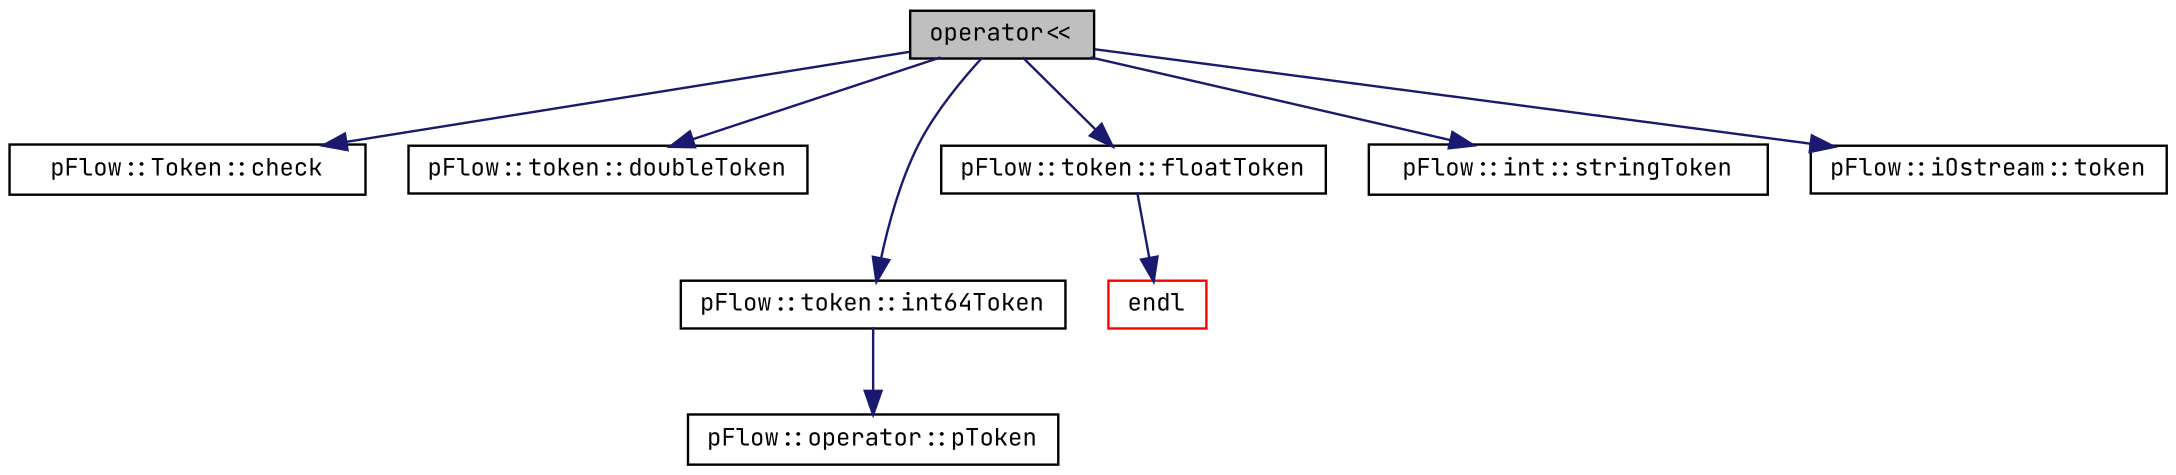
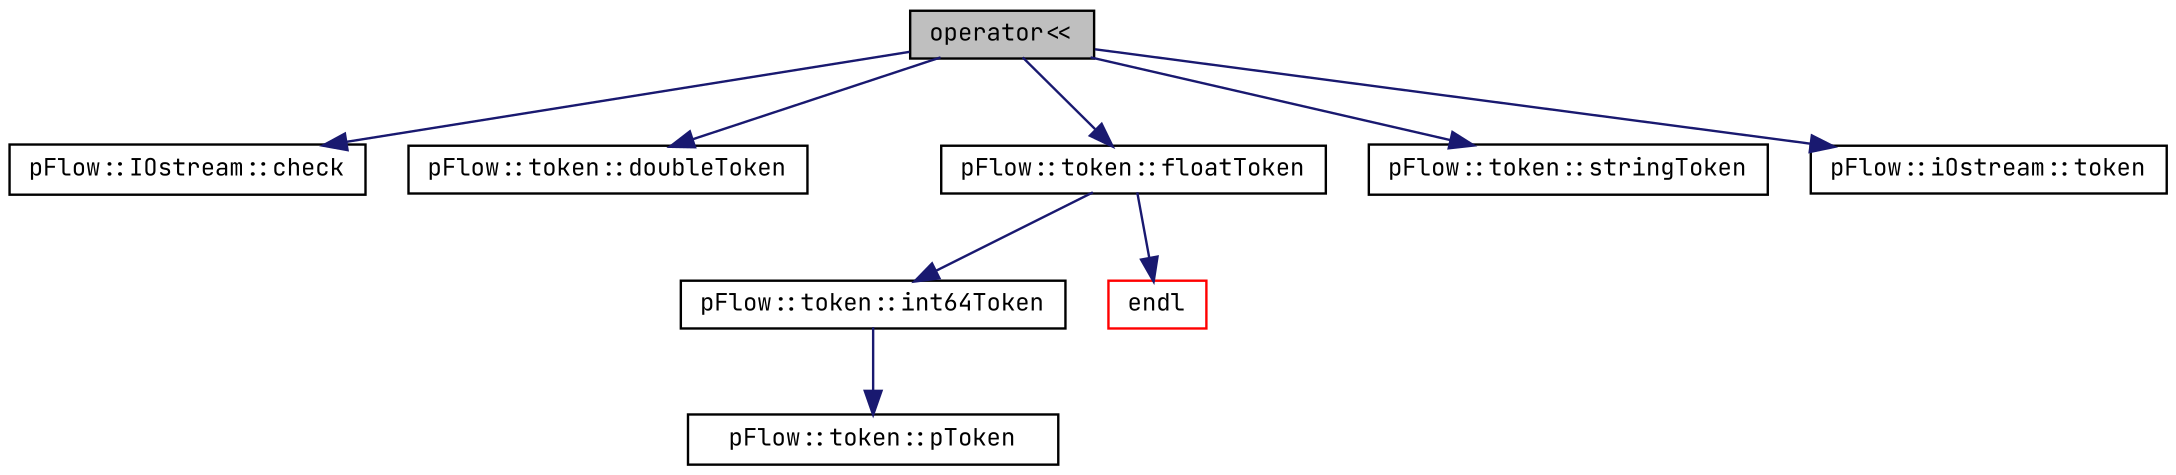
edge "operator<<" -> "pFlow::token::int64Token": now "pFlow::token::floatToken" -> "pFlow::token::int64Token"
node "pFlow::Token::check": label "pFlow::Token::check" -> "pFlow::IOstream::check"
node "pFlow::int::stringToken": label "pFlow::int::stringToken" -> "pFlow::token::stringToken"
node "pFlow::operator::pToken": label "pFlow::operator::pToken" -> "pFlow::token::pToken"
